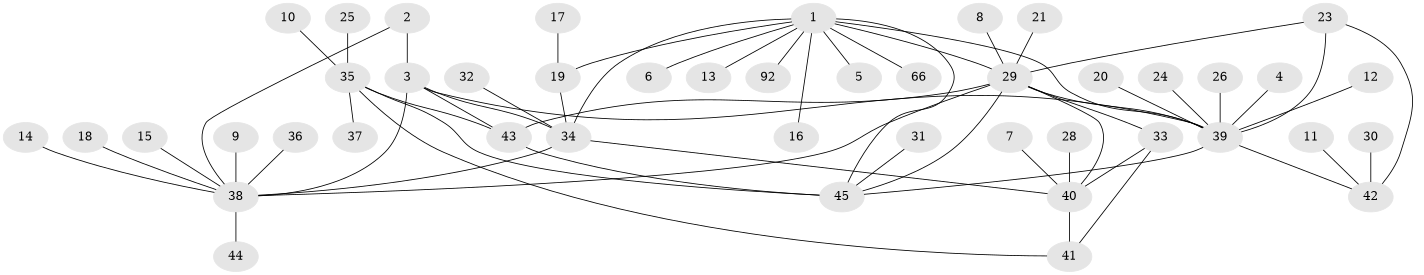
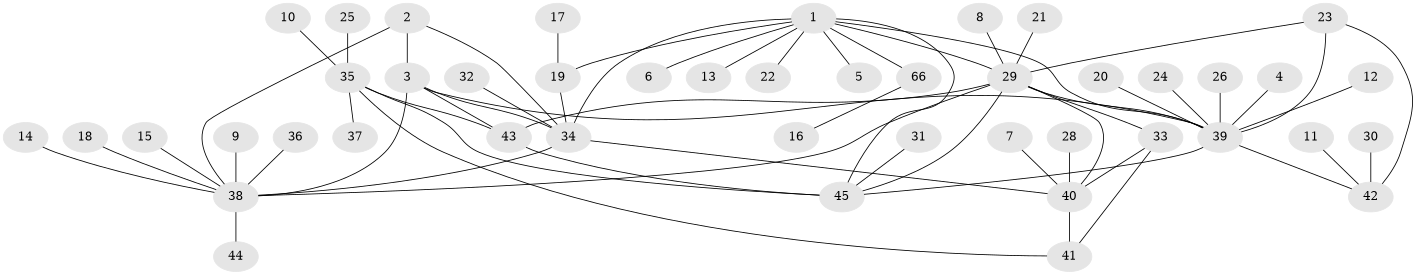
edge "2" -- "34": added
node "92": label "92" -> "22"
edge "1" -- "16": now "66" -- "16"
